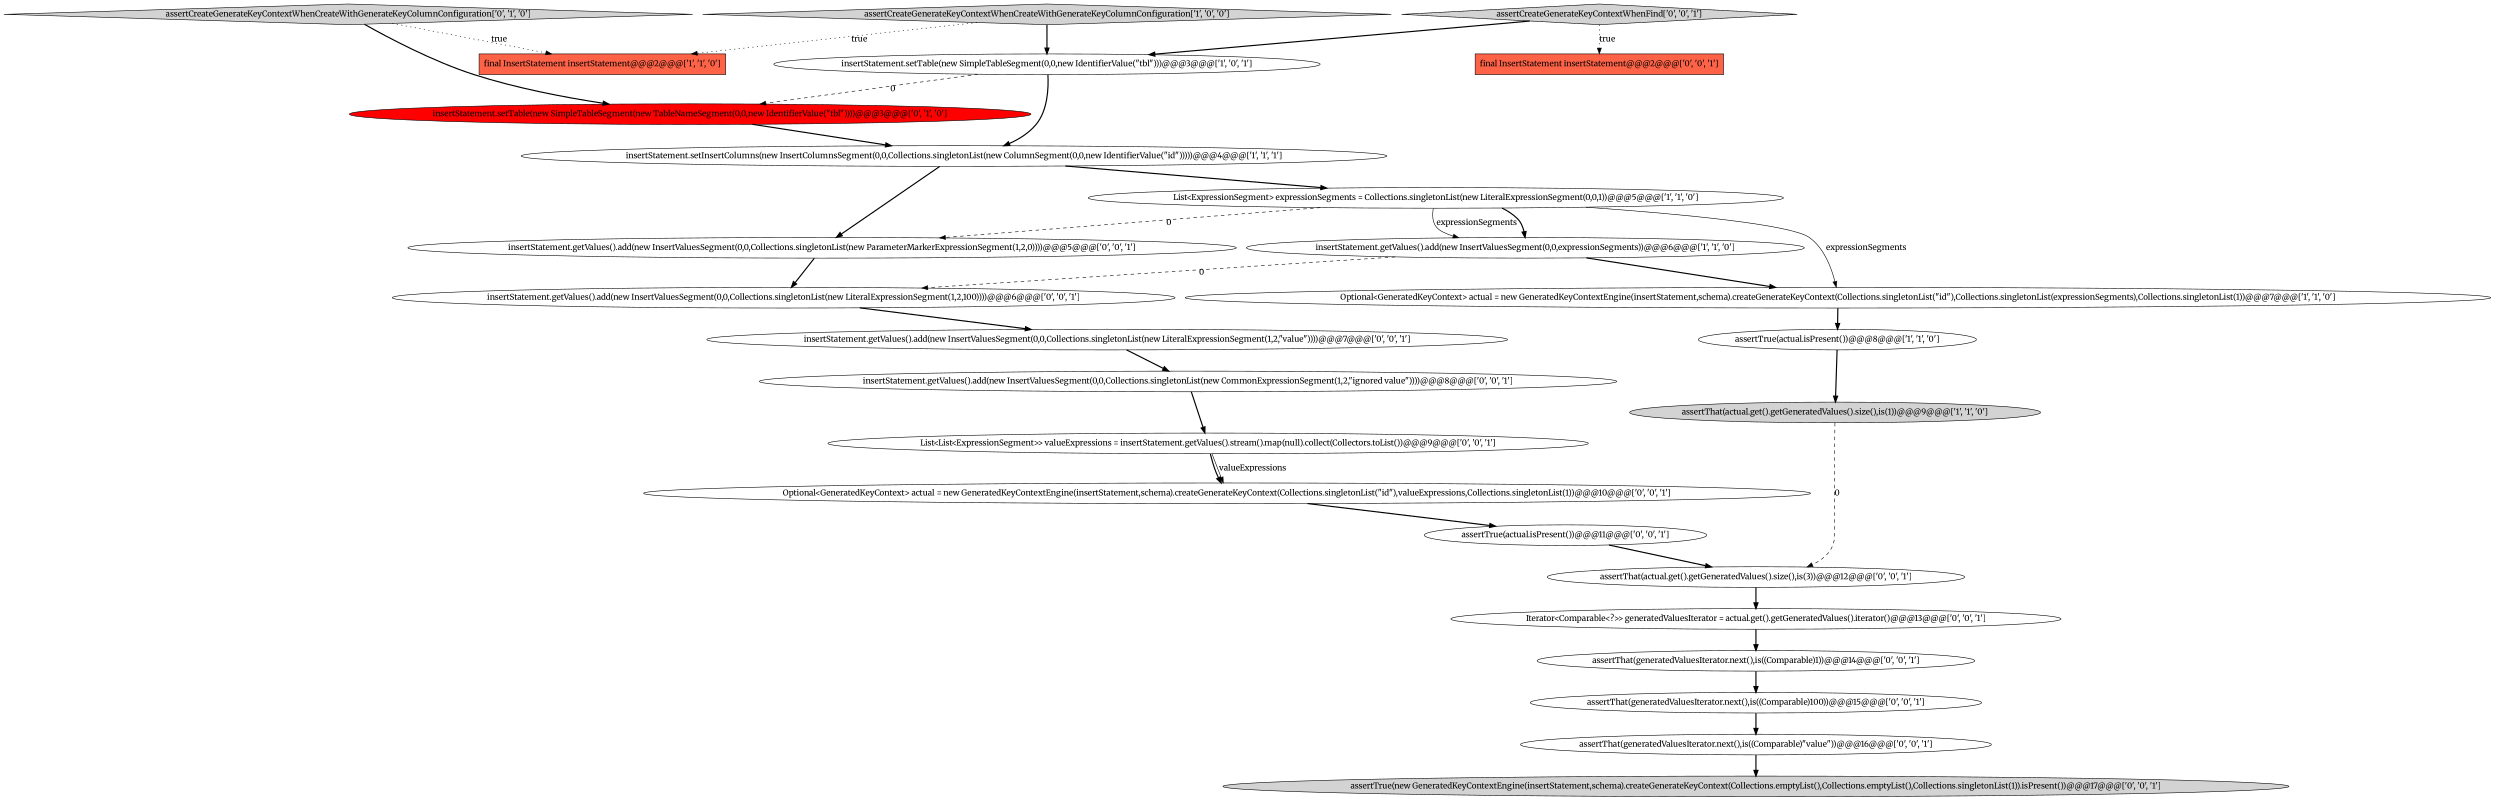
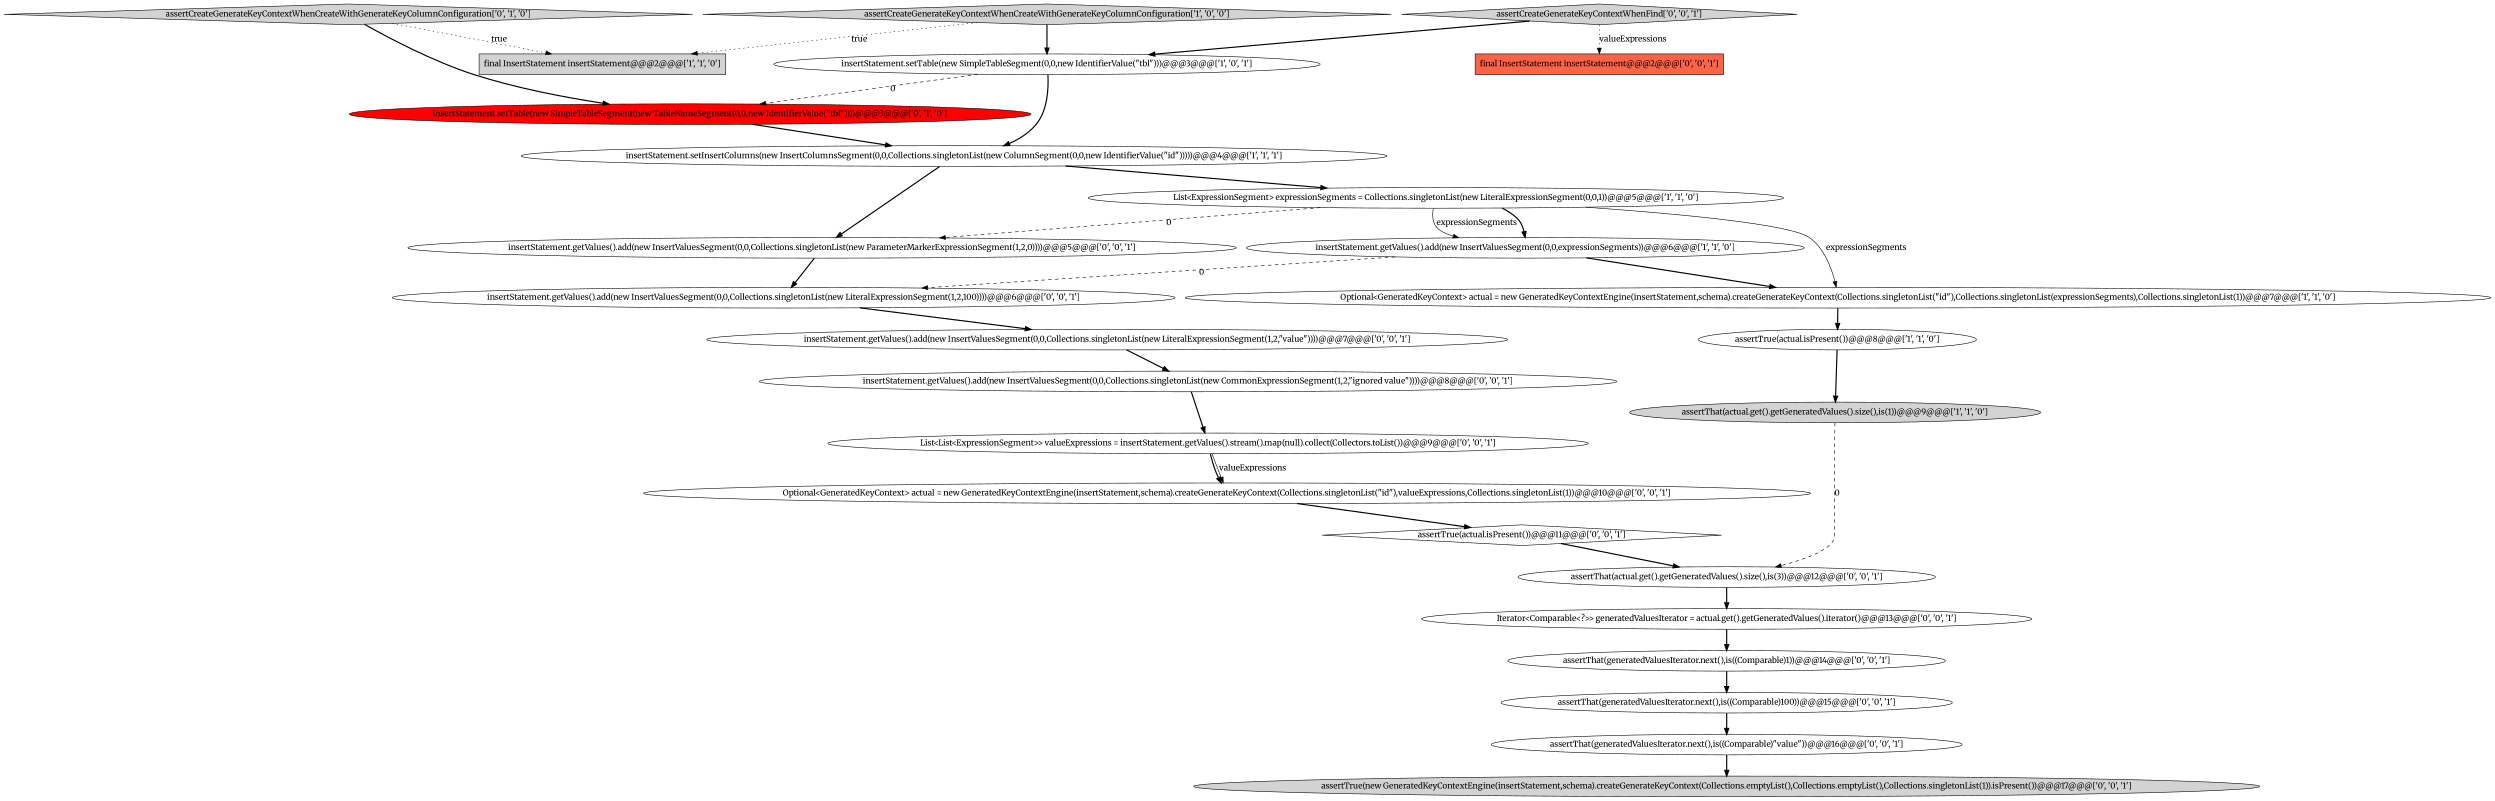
edge "assertCreateGenerateKeyContextWhenFind['0', '0', '1']" -> "final InsertStatement insertStatement@@@2@@@['0', '0', '1']": label "true" -> "valueExpressions"
node "final InsertStatement insertStatement@@@2@@@['1', '1', '0']": fillcolor tomato -> lightgray
node "assertTrue(actual.isPresent())@@@11@@@['0', '0', '1']": shape ellipse -> diamond
